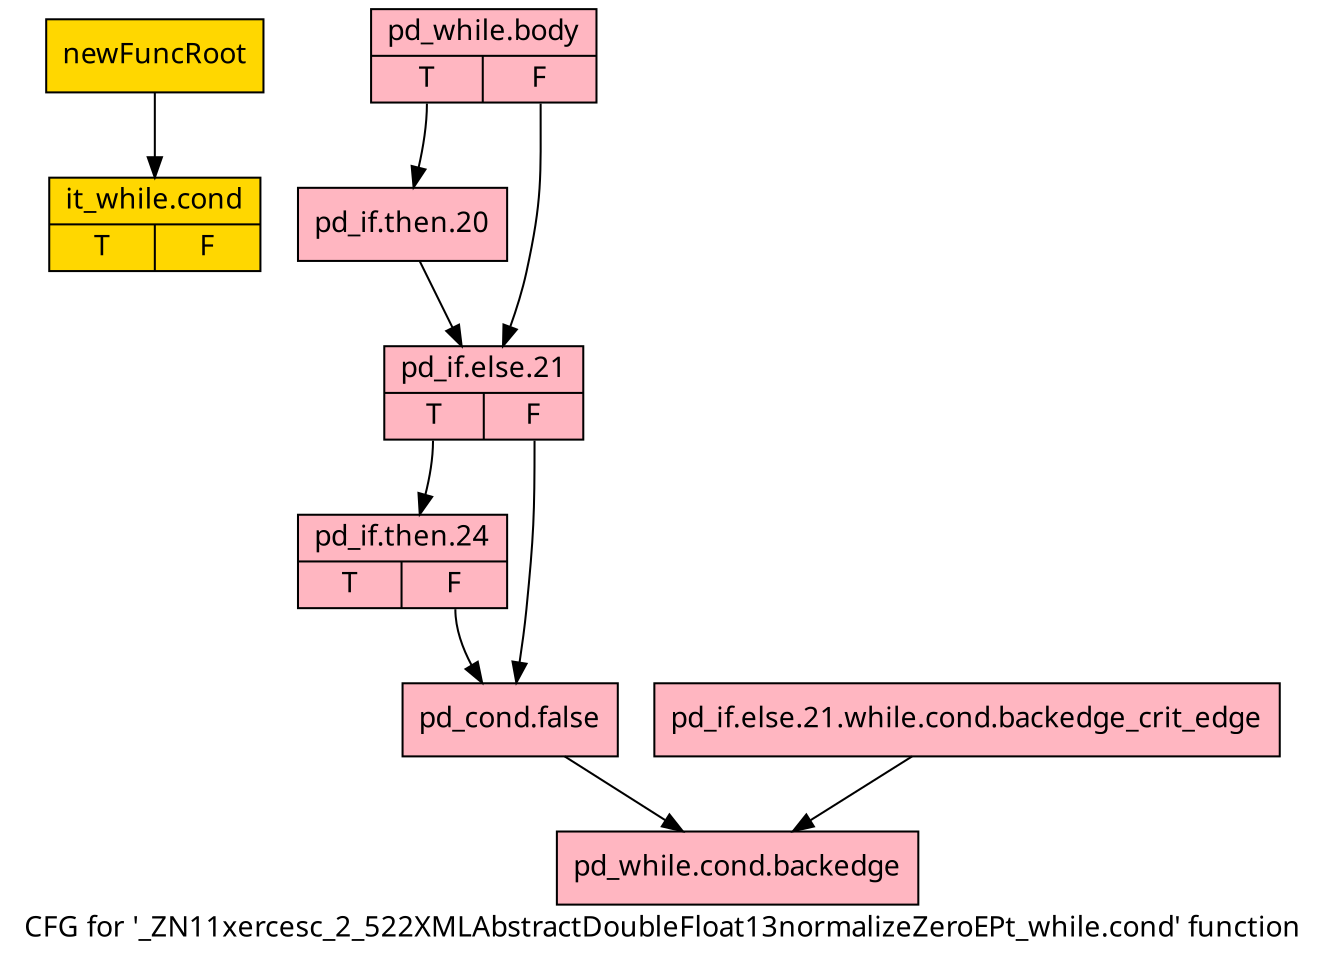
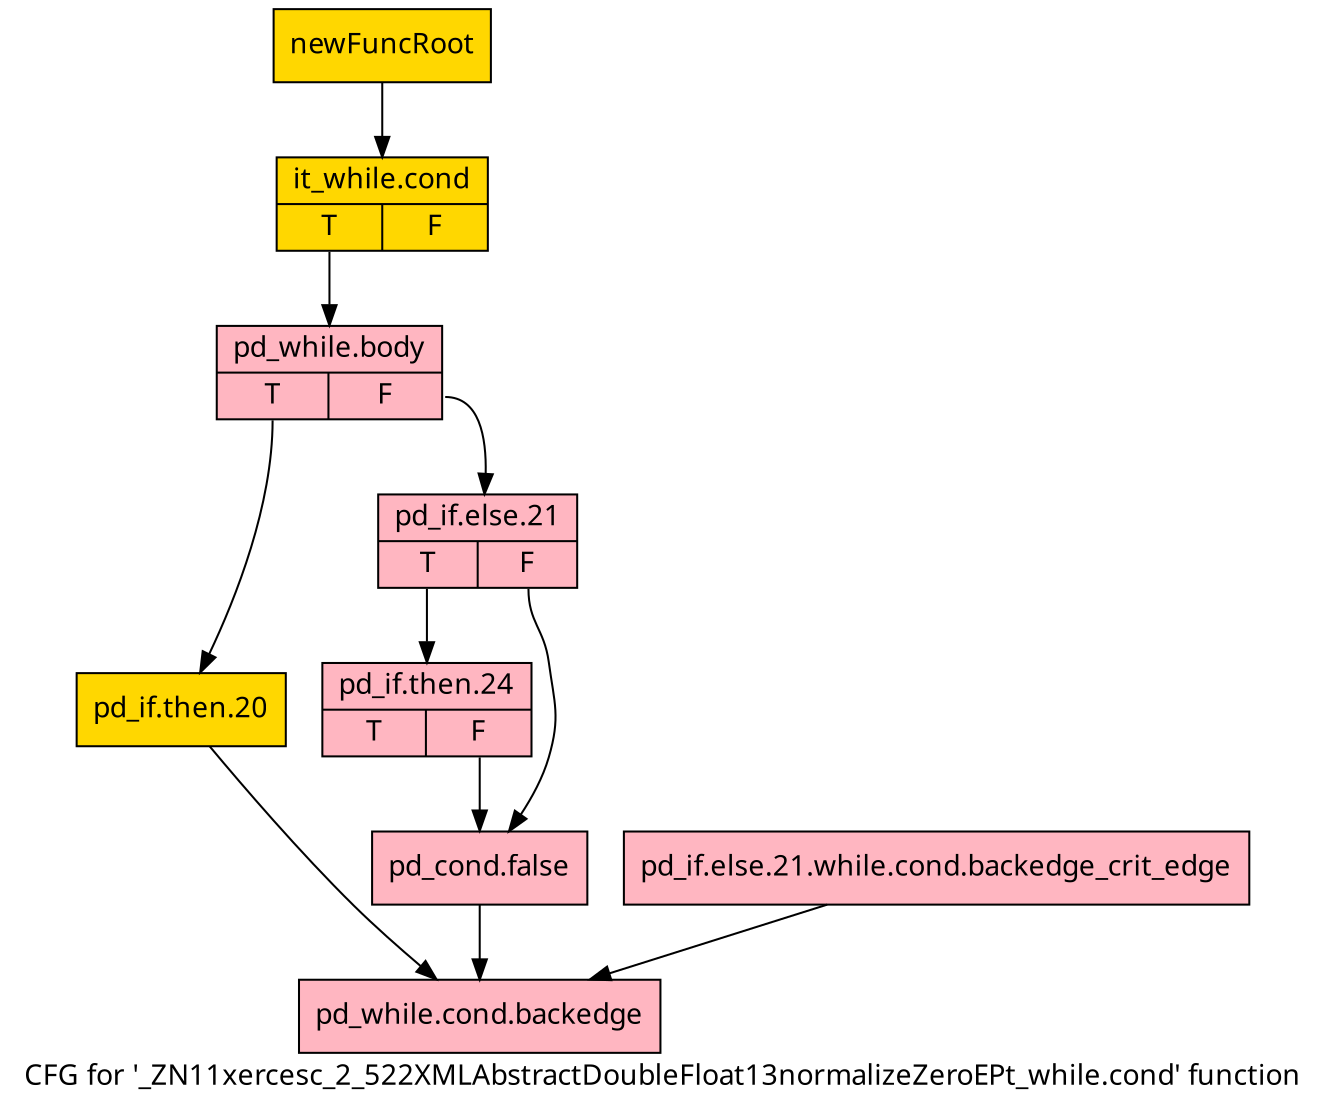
node "pd_if.then.20": fillcolor lightpink -> gold
edge "it_while.cond" -> "pd_while.body": added
edge "pd_if.then.20" -> "pd_if.else.21": now "pd_if.then.20" -> "pd_while.cond.backedge"
